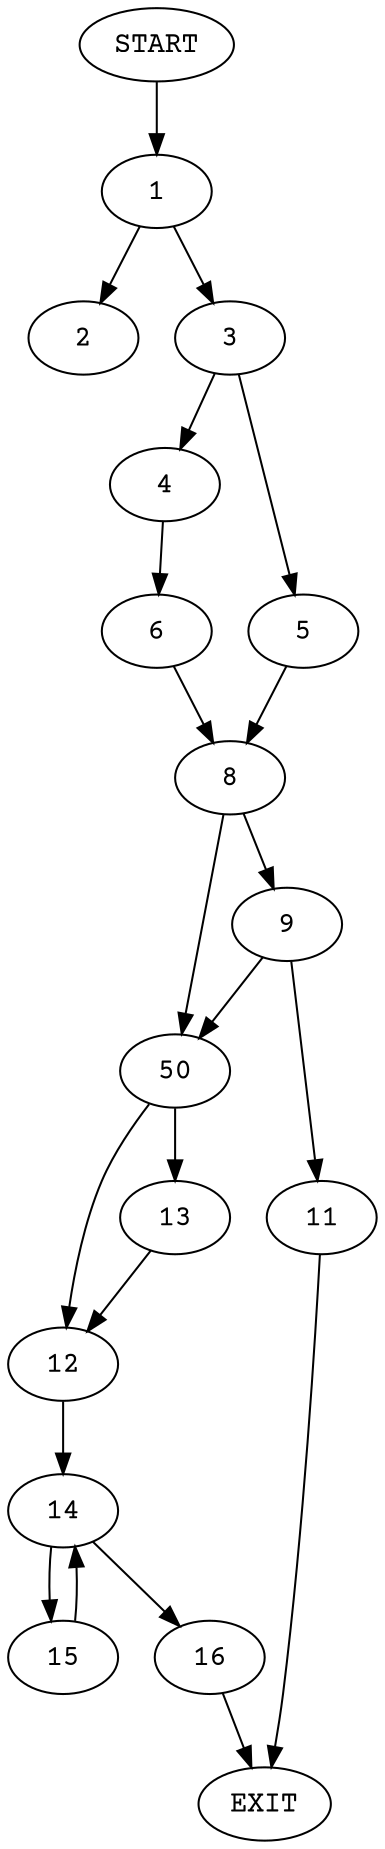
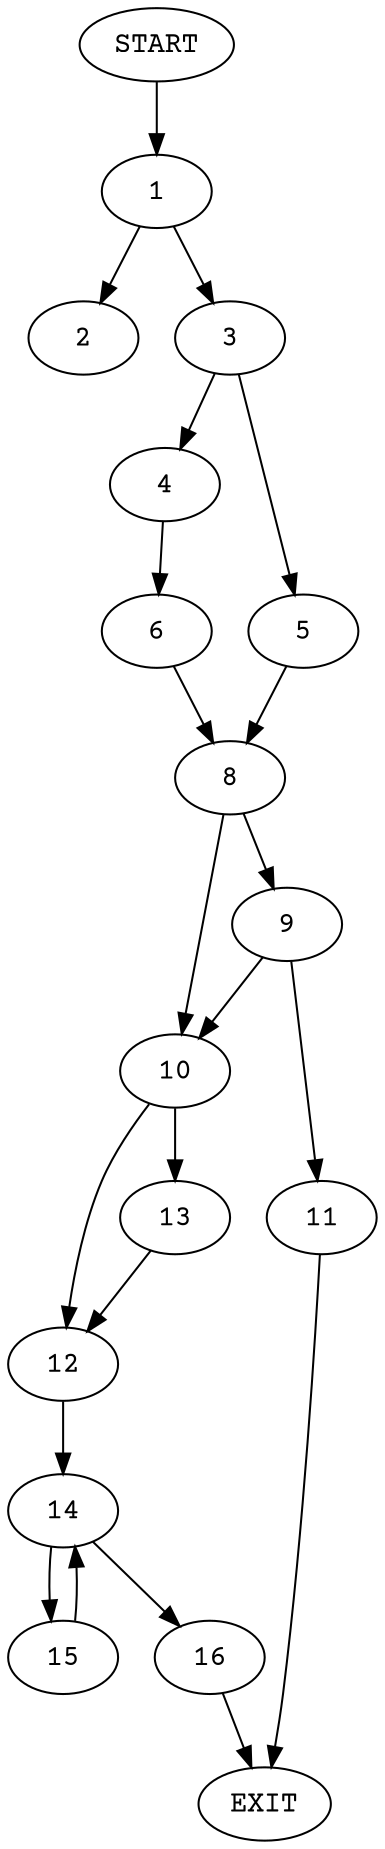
node "50": label "50" -> "10"
